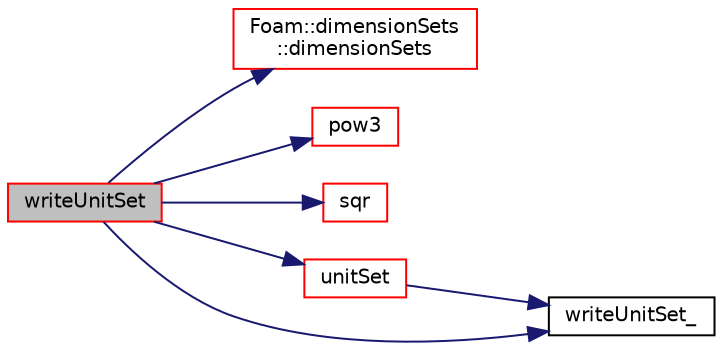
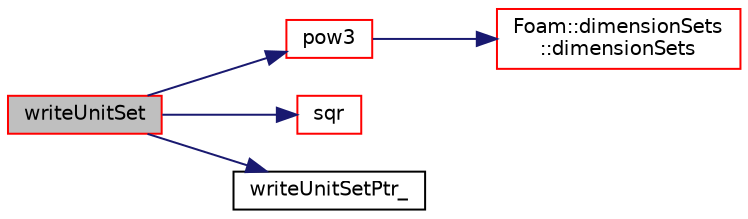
edge "writeUnitSet" -> "Foam::dimensionSets ::dimensionSets": now "pow3" -> "Foam::dimensionSets ::dimensionSets"
node "unitSet": removed
node "writeUnitSet_": label "writeUnitSet_" -> "writeUnitSetPtr_"
